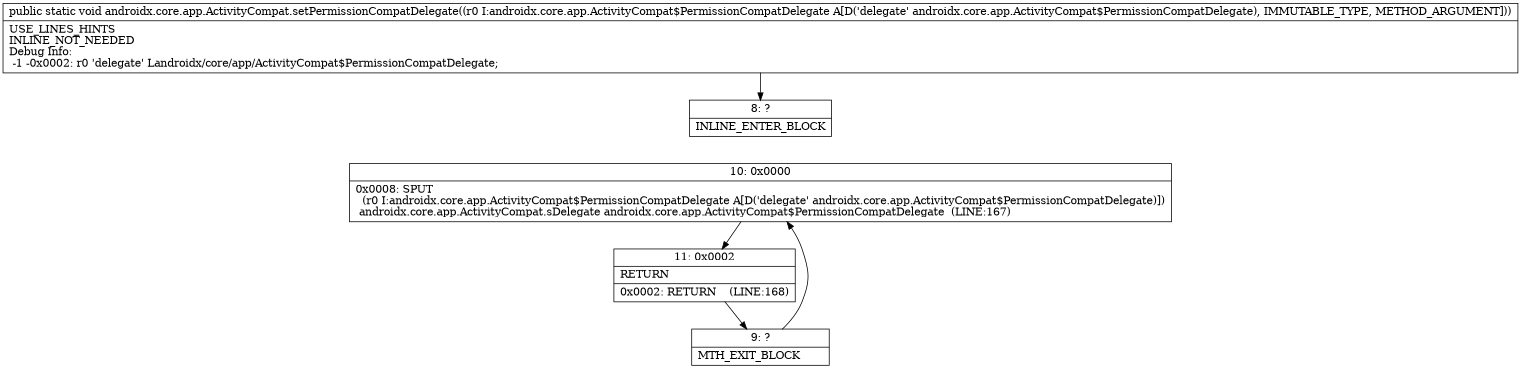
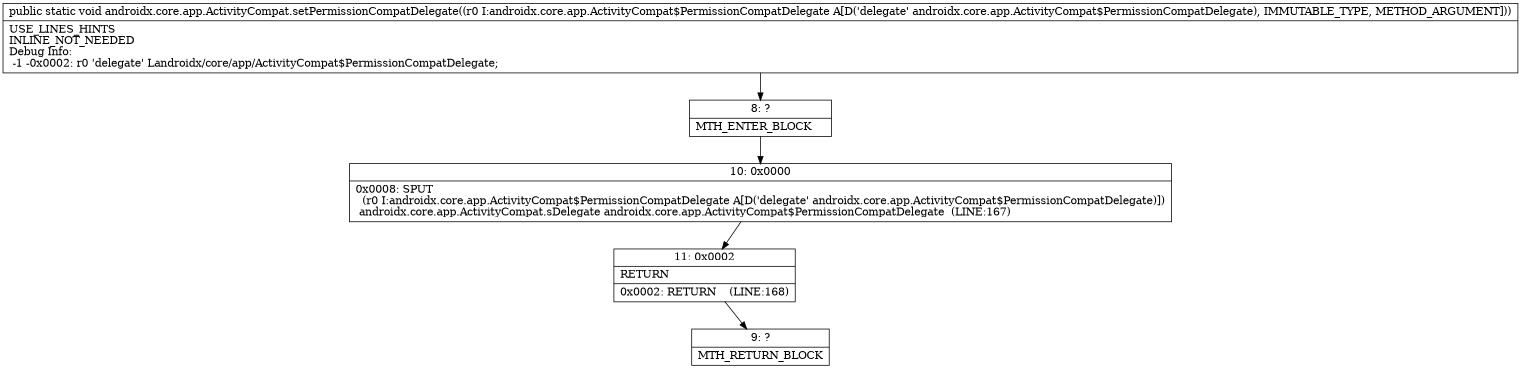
node "8: ?": text "INLINE_ENTER_BLOCK" -> "MTH_ENTER_BLOCK"
edge "9: ?" -> "10: 0x0000": now "8: ?" -> "10: 0x0000"
node "9: ?": text "MTH_EXIT_BLOCK" -> "MTH_RETURN_BLOCK"
